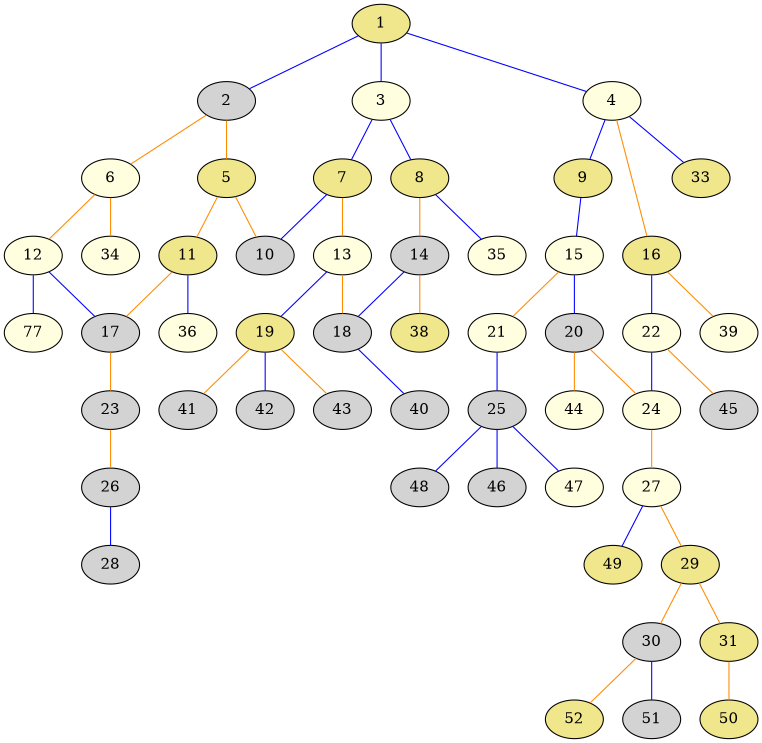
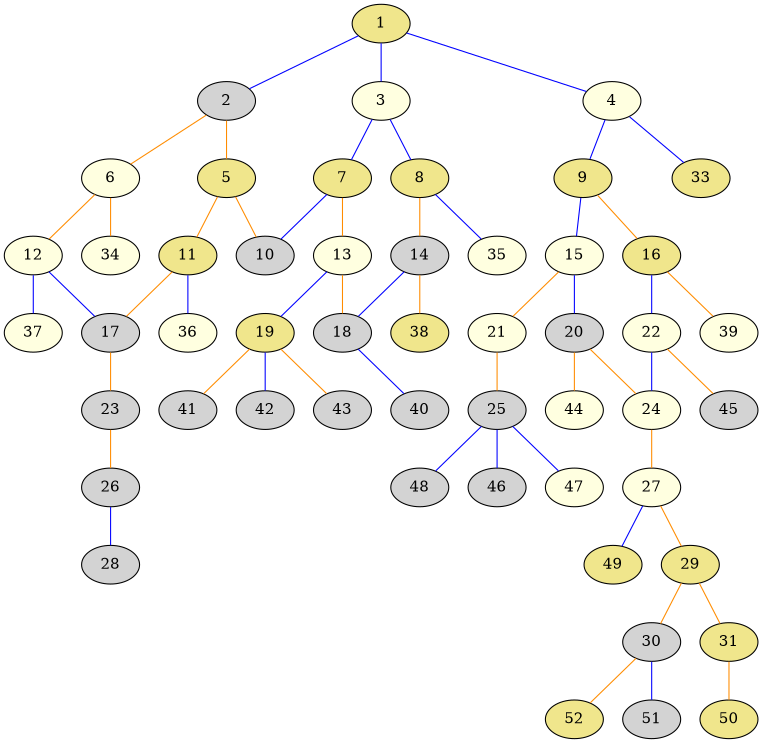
edge "4" -- "16": now "9" -- "16"
node "77": label "77" -> "37"
edge "21" -- "25": color blue -> darkorange
